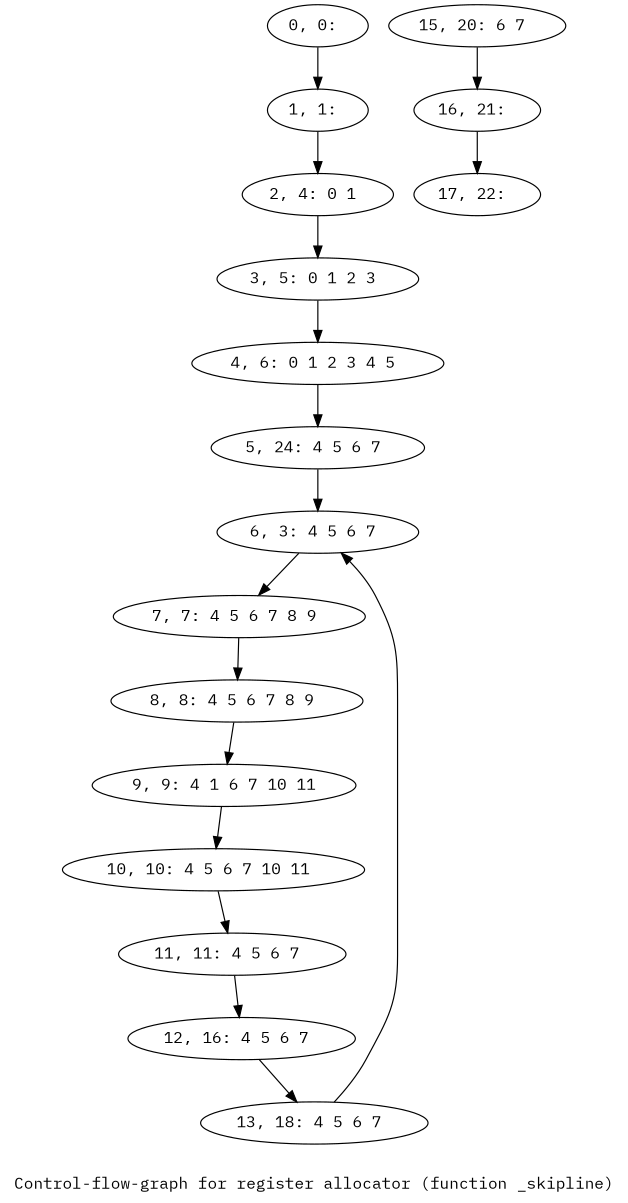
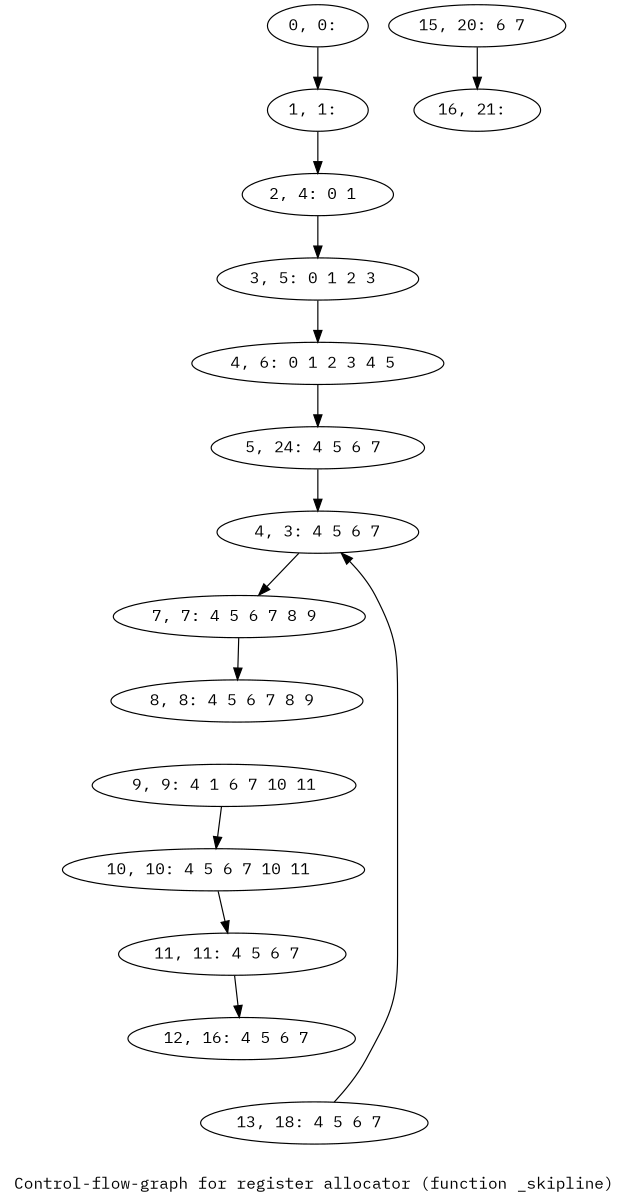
node "17, 22:": removed
node "6, 3: 4 5 6 7": label "6, 3: 4 5 6 7" -> "4, 3: 4 5 6 7"
edge "8, 8: 4 5 6 7 8 9" -> "9, 9: 4 1 6 7 10 11": removed
edge "12, 16: 4 5 6 7" -> "13, 18: 4 5 6 7": removed
